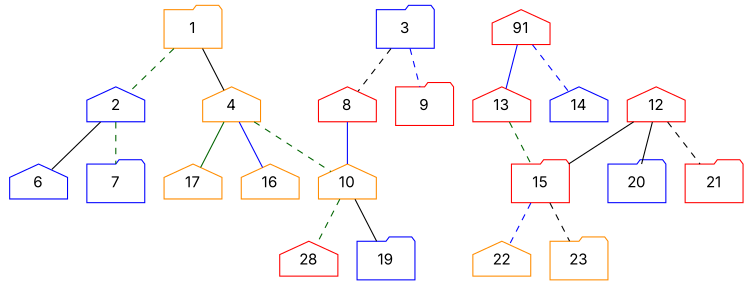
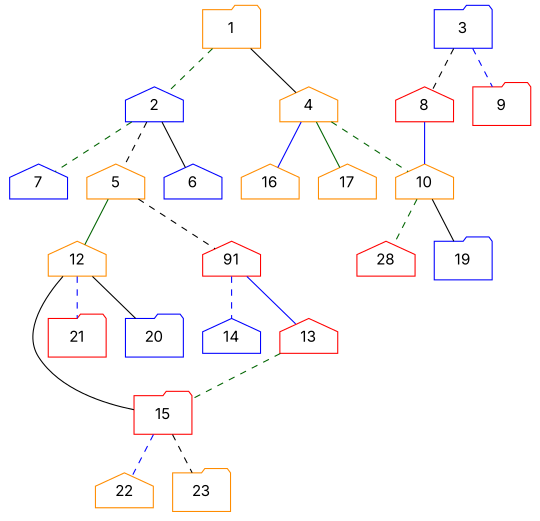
node "12": color red -> darkorange
edge "12" -- "21": color black -> blue
node "7": shape folder -> house
node "5": added
